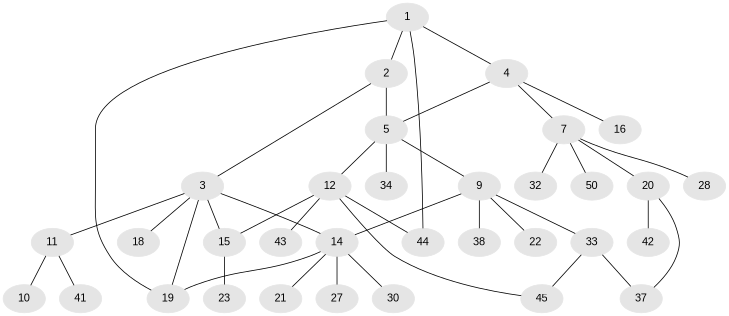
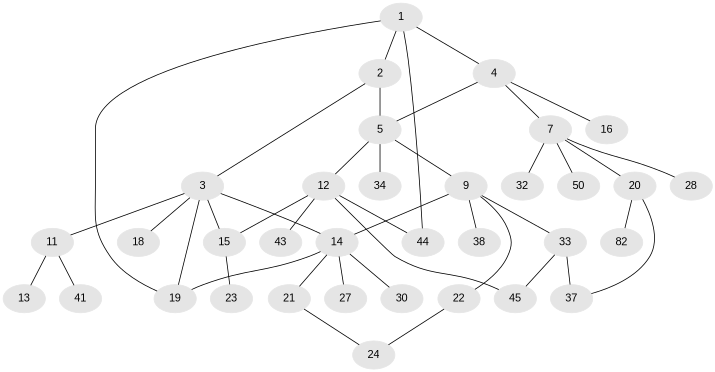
node "42": label "42" -> "82"
node "10": label "10" -> "13"
node "24": added
